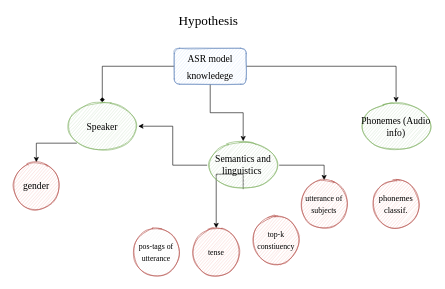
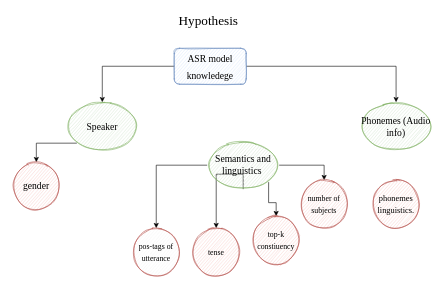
edge "ASR model knowledege" -> "Speaker": arrowhead diamond -> classic
edge "ASR model knowledege" -> "Semantics and linguistics": removed
edge "Semantics and linguistics" -> "Speaker": now "Semantics and linguistics" -> "pos-tags of utterance"
edge "Semantics and linguistics" -> "top-k constiuency": added
node "utterance of subjects": label "utterance of subjects" -> "number of subjects"
node "phonemes classif.": label "phonemes classif." -> "phonemes linguistics."
